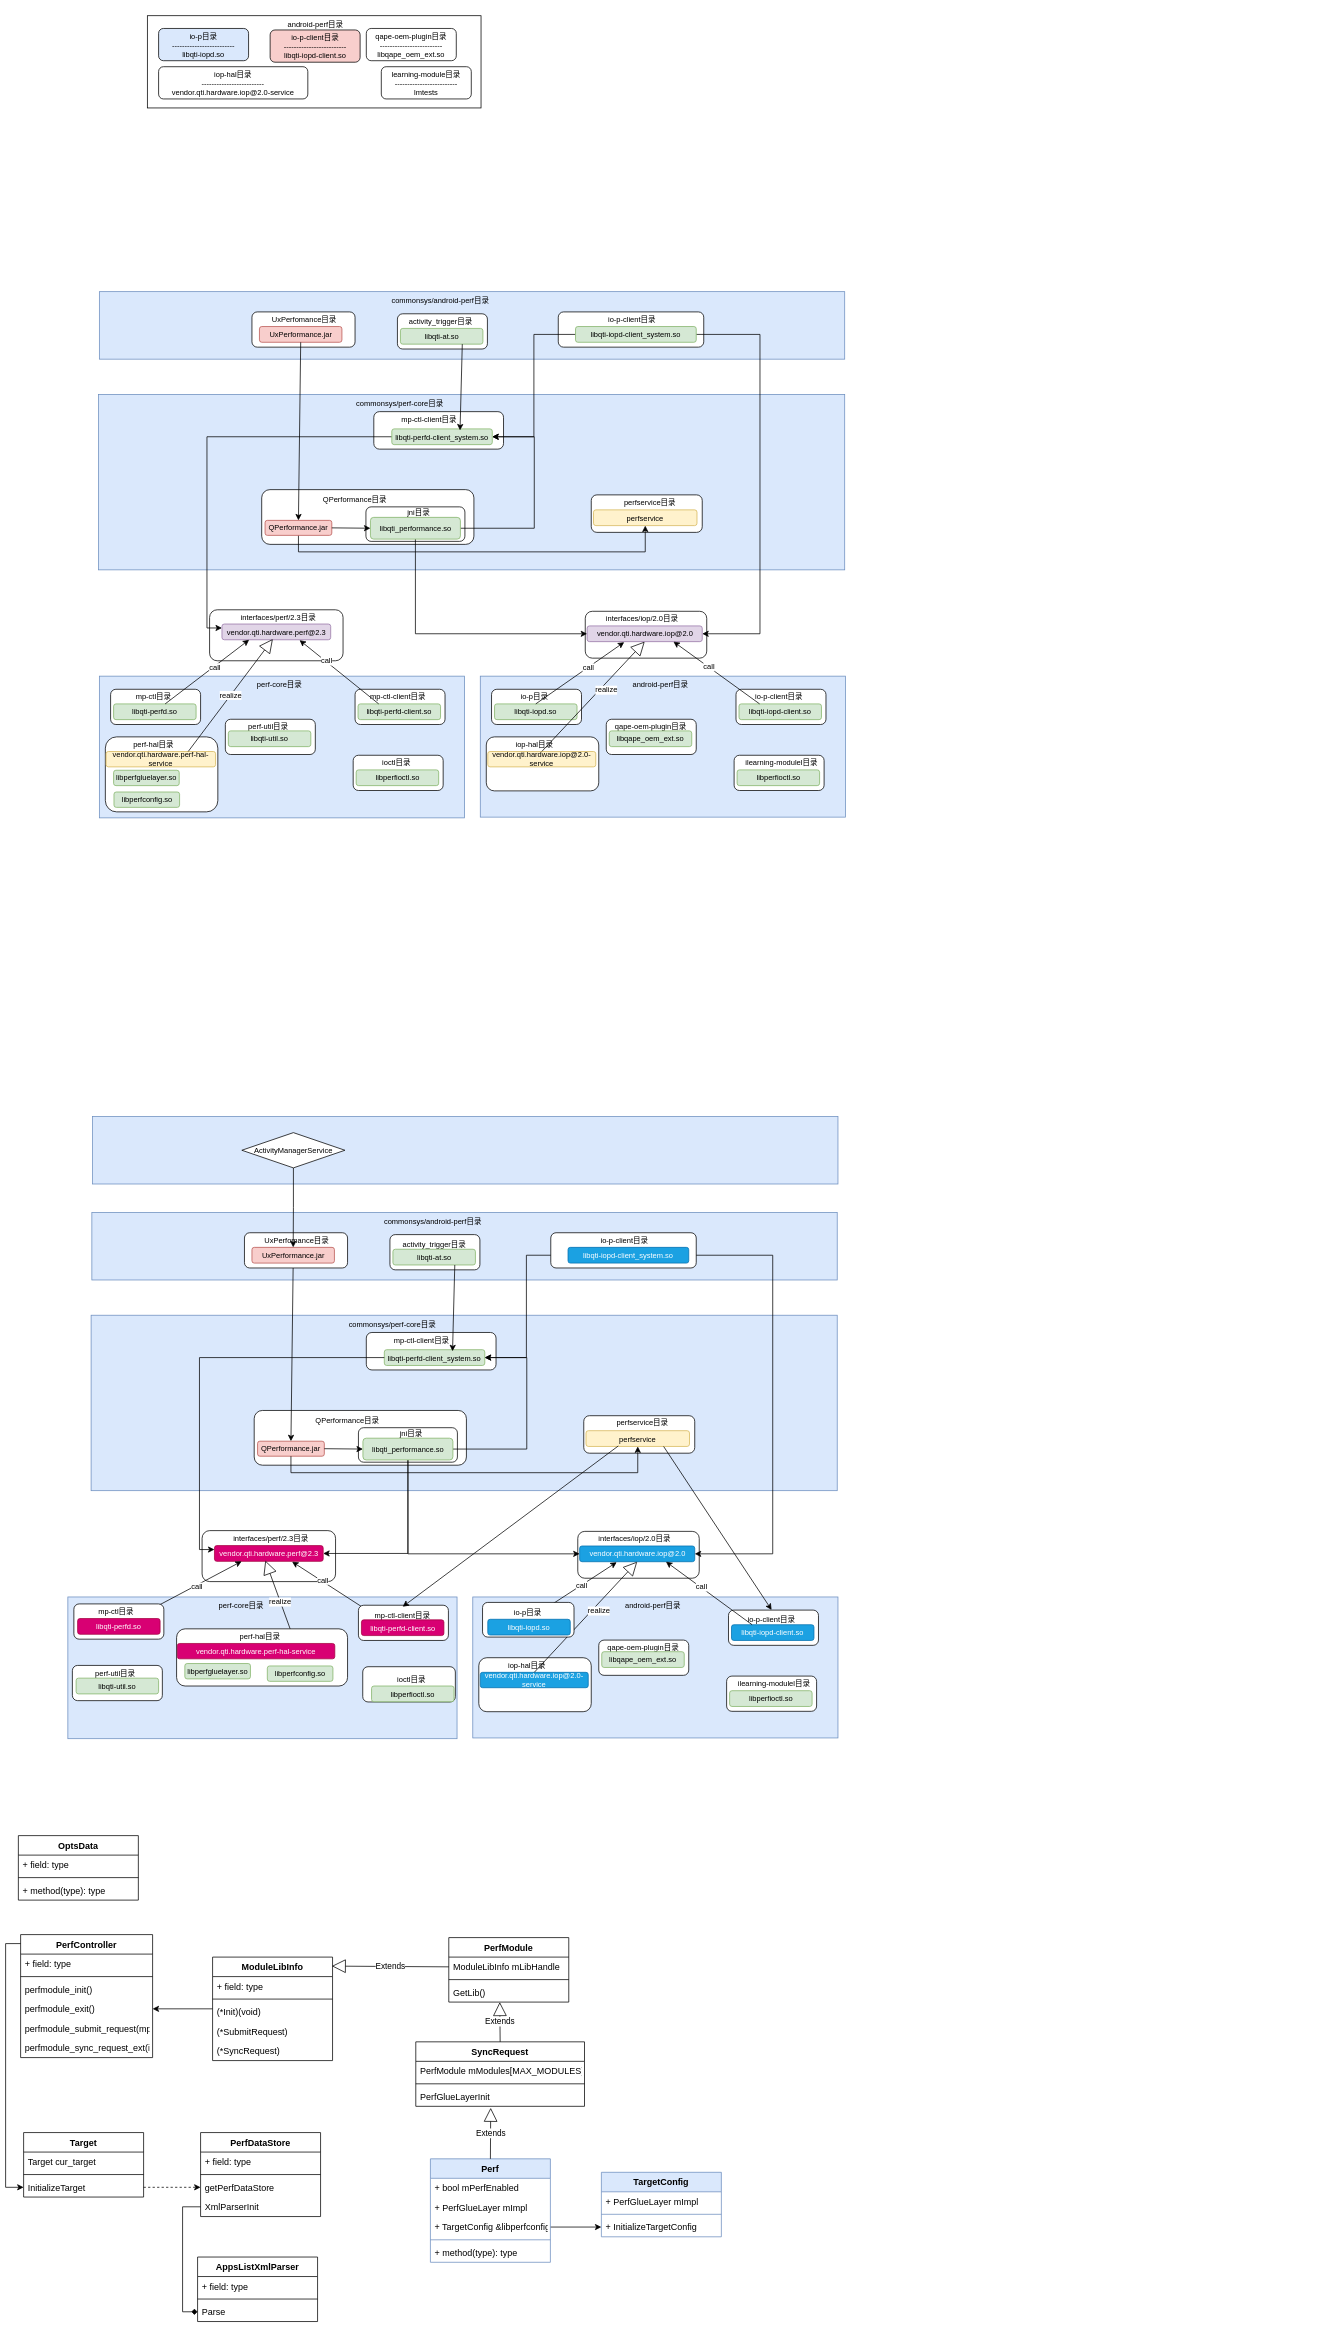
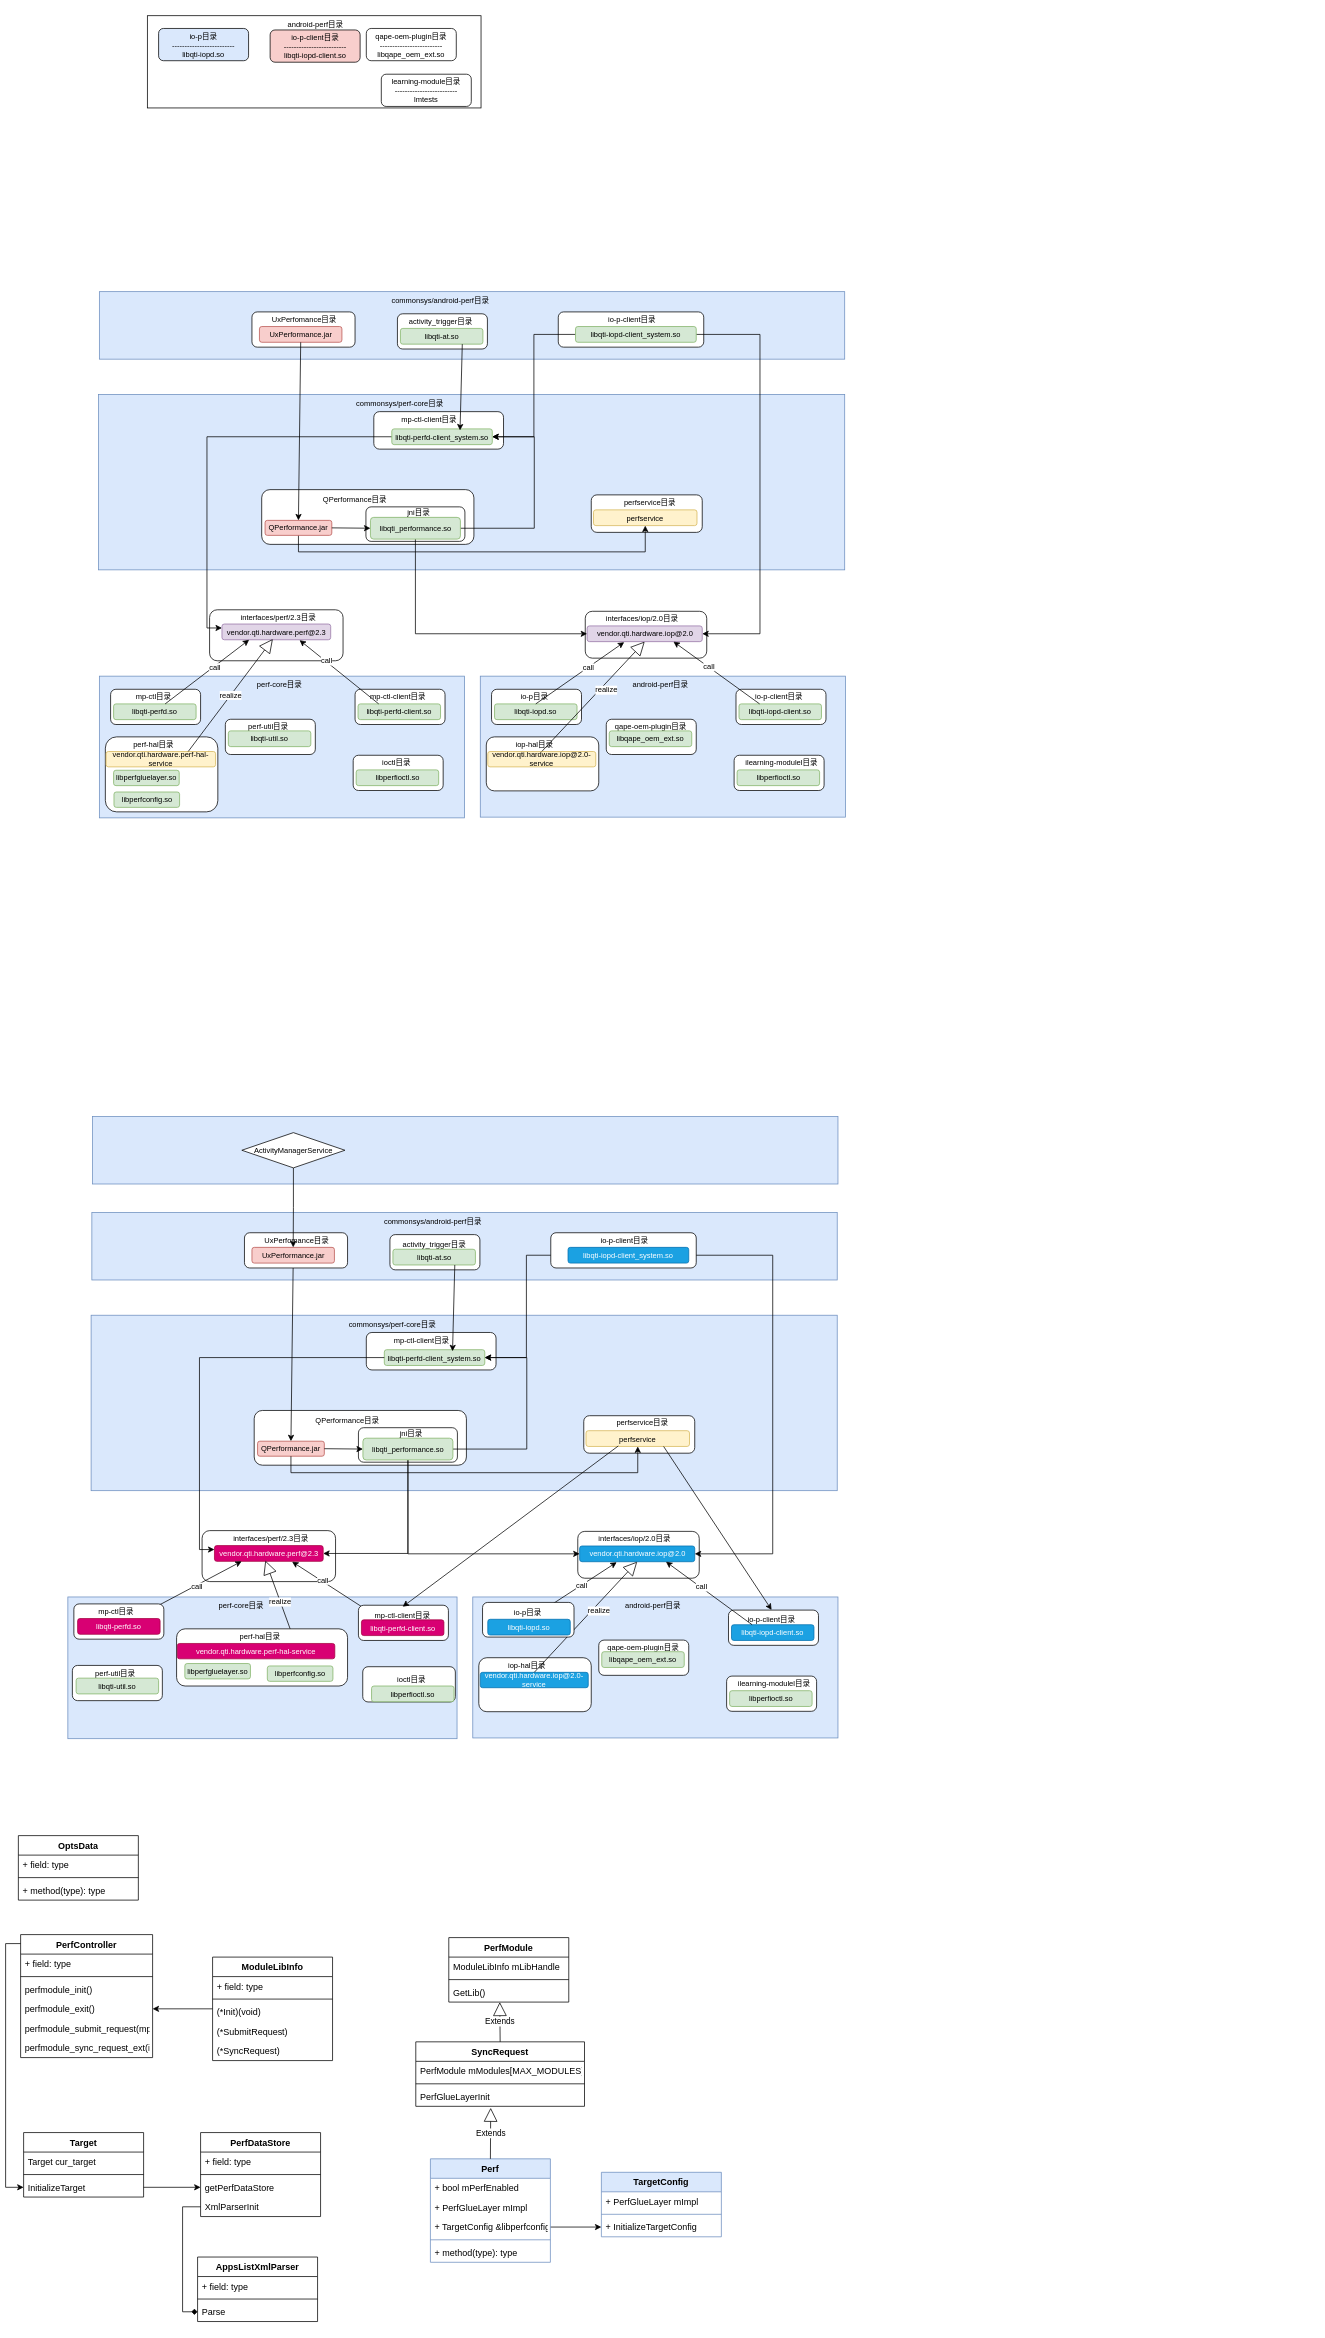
node "iop-hal目录 ------------------------- vendor.qti.hardware.iop@2.0-service": removed
node "learning-module目录 ------------------------- lmtests": moved (426, 83) -> (426, 90)
edge "ModuleLibInfo mLibHandle" -> "ModuleLibInfo": removed, label "Extends"
edge "InitializeTarget" -> "getPerfDataStore": style dashed -> solid
